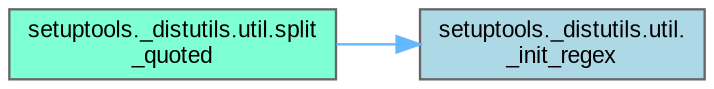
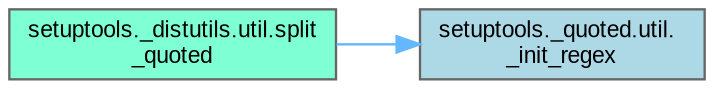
node "setuptools._distutils.util. _init_regex": label "setuptools._distutils.util. _init_regex" -> "setuptools._quoted.util. _init_regex"
